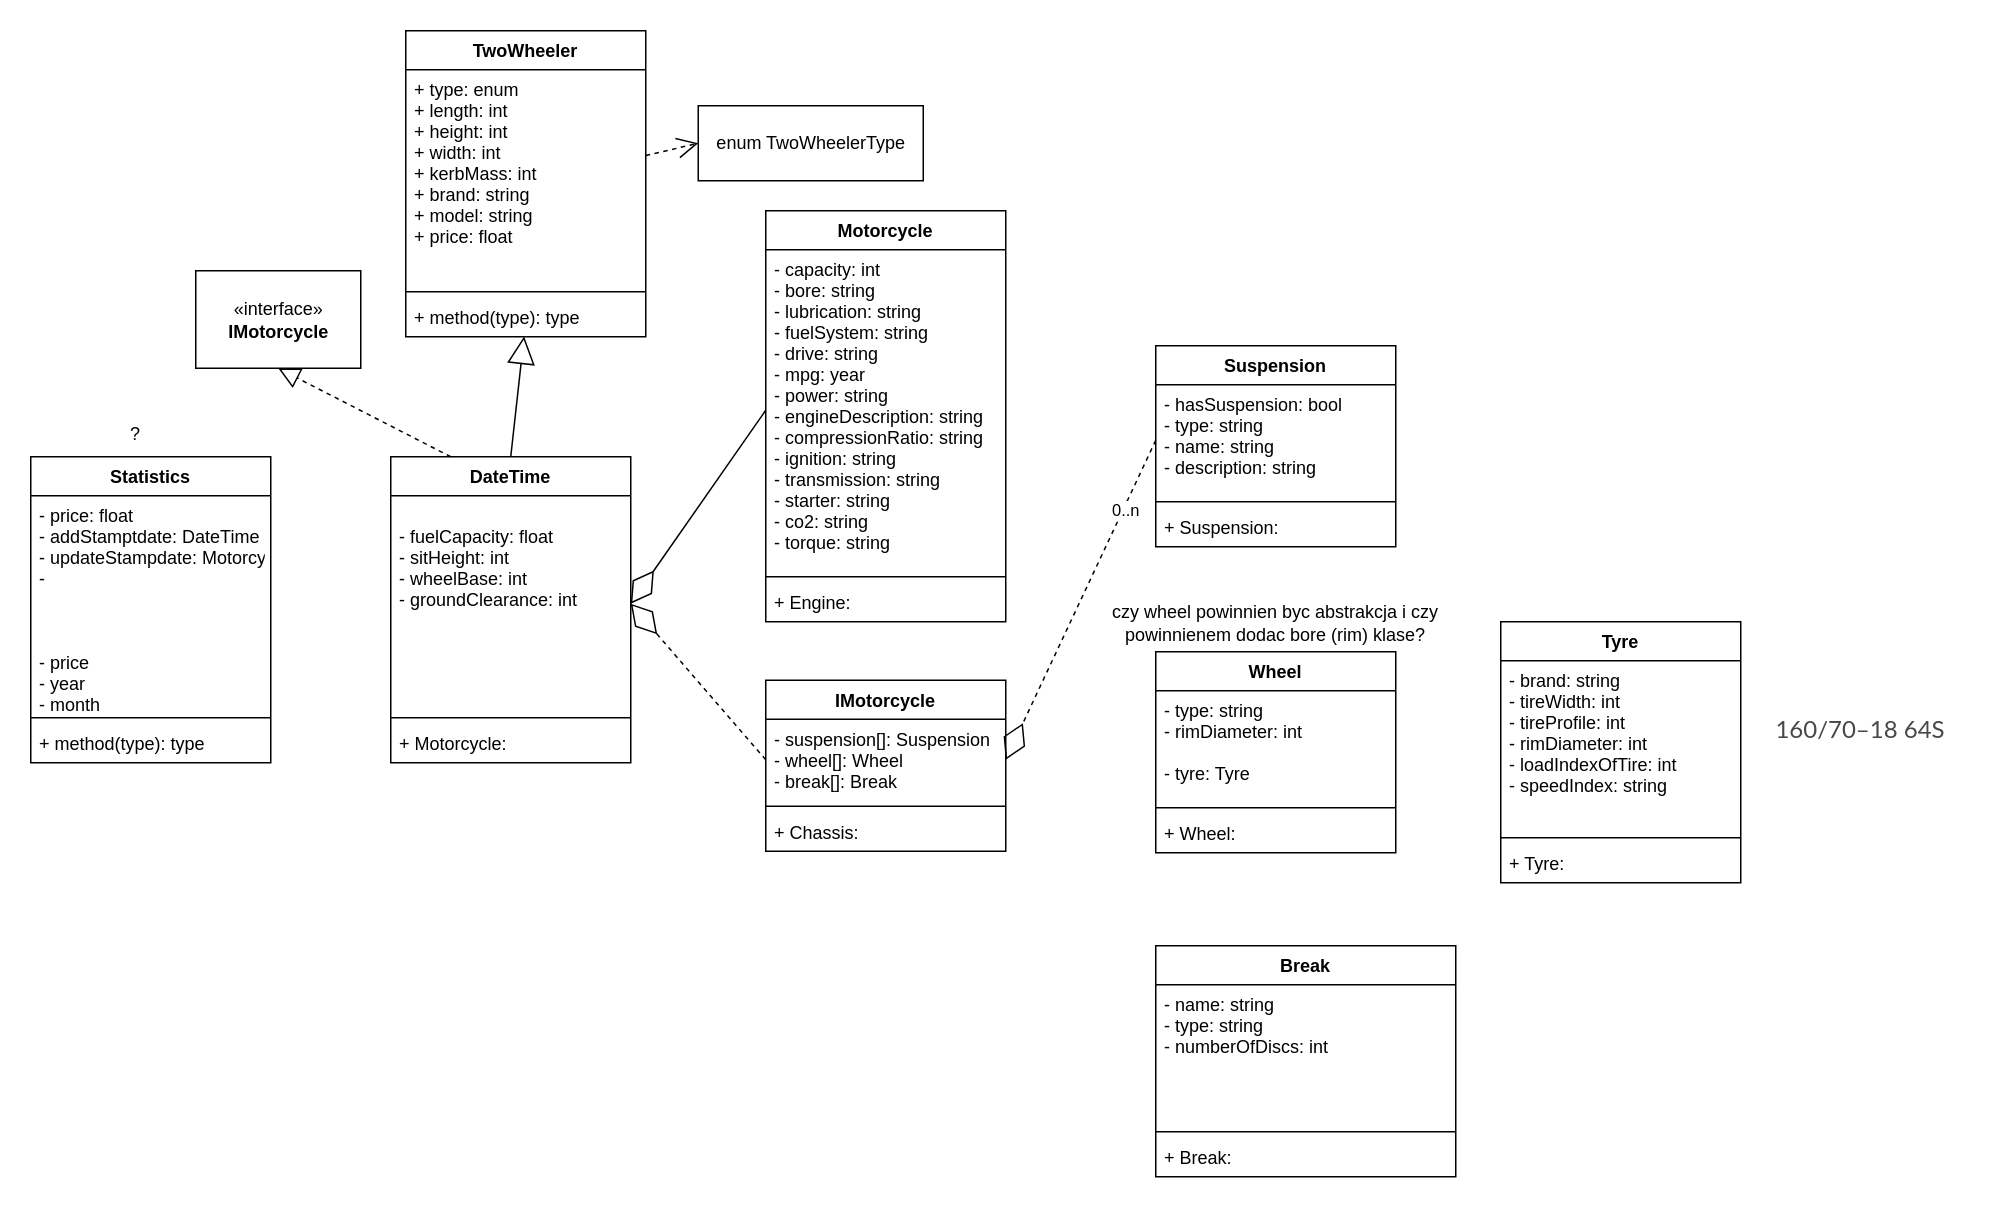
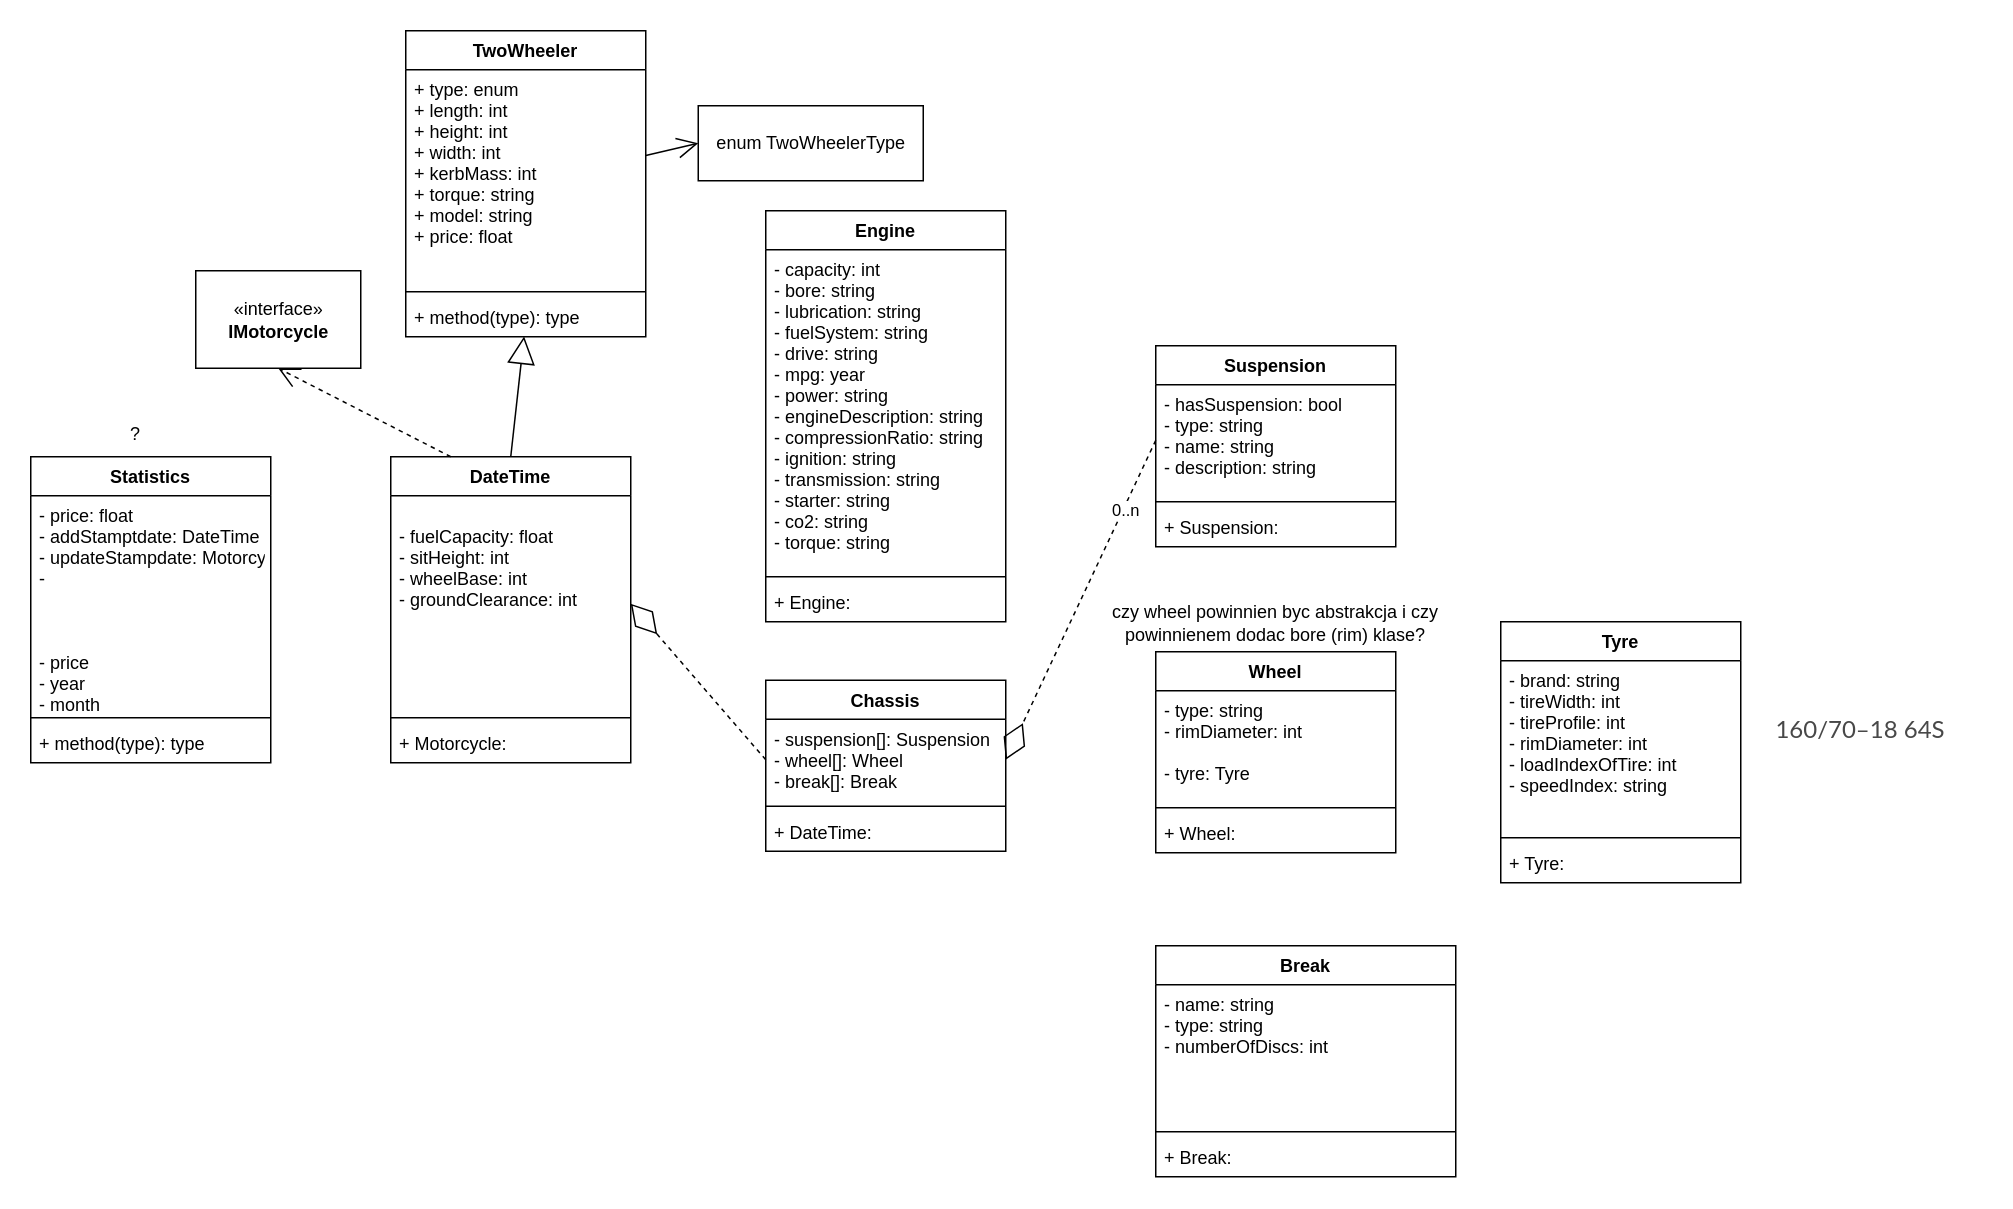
node "+ type: enum + length: int + height: int + width: int + kerbMass: int + brand: string + model: string + price: float": label "+ type: enum + length: int + height: int + width: int + kerbMass: int + brand: string + model: string + price: float" -> "+ type: enum + length: int + height: int + width: int + kerbMass: int + torque: string + model: string + price: float"
edge "TwoWheeler" -> "enum TwoWheelerType": style dashed -> solid
node "Motorcycle": label "Motorcycle" -> "Engine"
edge "DateTime" -> "«interface» IMotorcycle": arrowhead block -> open
edge "- capacity: int - bore: string - lubrication: string - fuelSystem: string - drive: string - mpg: year - power: string - engineDescription: string - compressionRatio: string - ignition: string - transmission: string - starter: string - co2: string - torque: string" -> "- fuelCapacity: float - sitHeight: int - wheelBase: int - groundClearance: int": removed
node "IMotorcycle": label "IMotorcycle" -> "Chassis"
node "+ Chassis:": label "+ Chassis:" -> "+ DateTime:"
